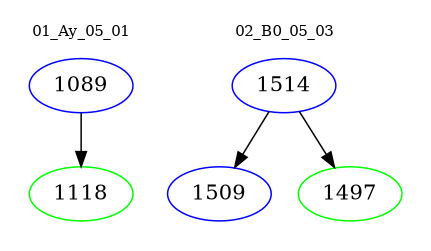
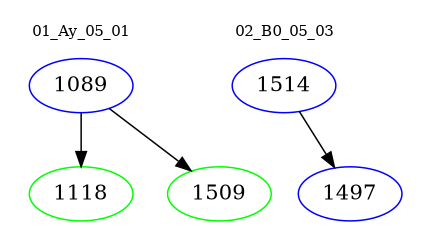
edge "1514" -> "1509": now "1089" -> "1509"
node "1509": color blue -> green
node "1497": color green -> blue
